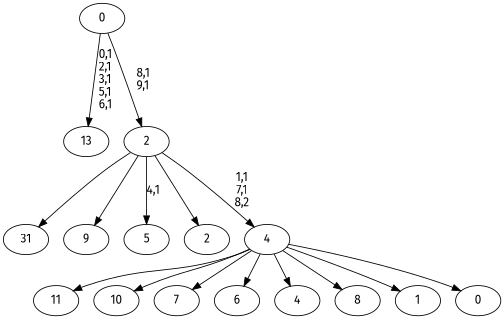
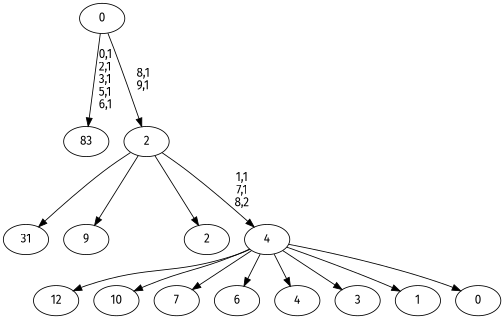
node "13": label "13" -> "83"
node "5": removed
node "11": label "11" -> "12"
node "8": label "8" -> "3"
